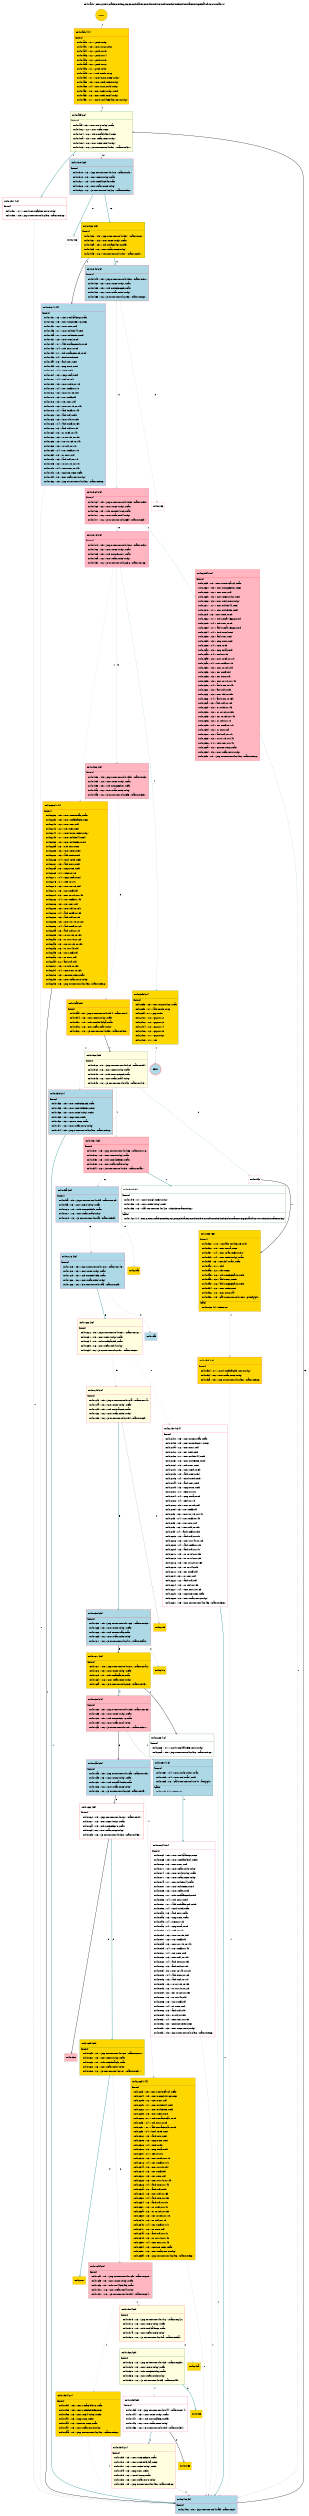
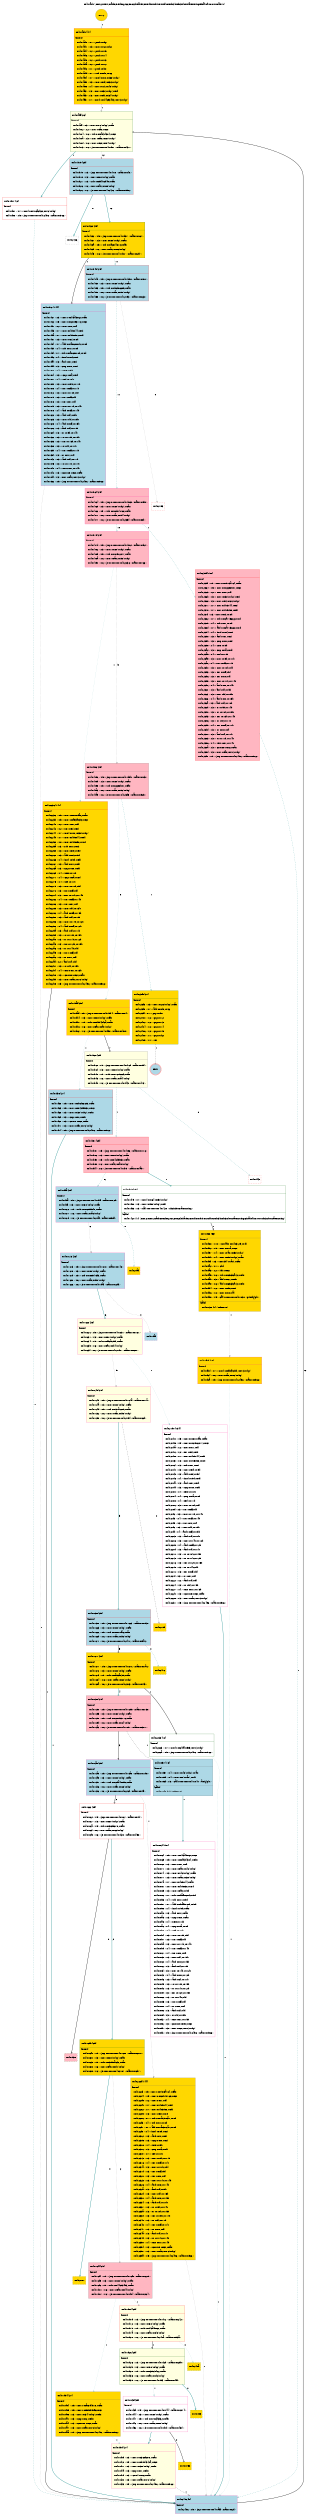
node "Users": label "Users" -> "Entry"
edge "0x401b32 [25]" -> "0x401b4b [25]": style bold -> dashed
edge "0x401b7d [25]" -> "0x4023f5 [21]": now "0x401b96 [25]" -> "0x4023f5 [21]"
edge "0x401f43" -> "0x401f88 [53]": now "0x401f79 [15]" -> "0x401f88 [53]"
edge "0x401e64 [157]" -> "0x402496 [5]": removed, label "1"
edge "0x401d0d [25]" -> "0x401d26 [25]": added, label "1"
edge "0x401d94 [27]" -> "0x402496 [5]": now "0x401d94 [27]" -> "0x401f0d [27]"
